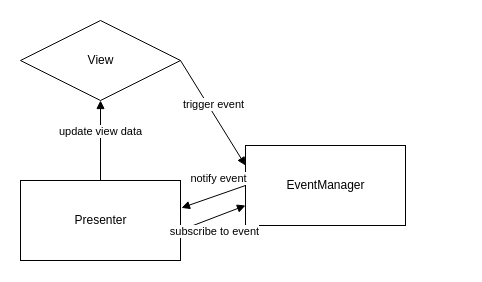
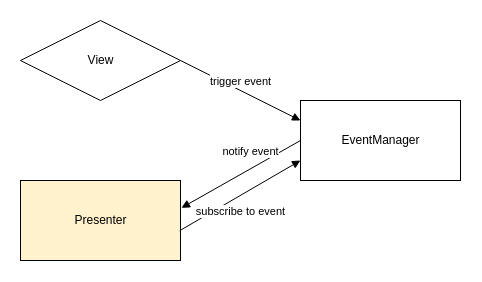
edge "Presenter" -> "View": removed, label "update view data"
node "EventManager": moved (326, 186) -> (381, 141)
node "Presenter": fillcolor #ffffff -> #fff2cc
